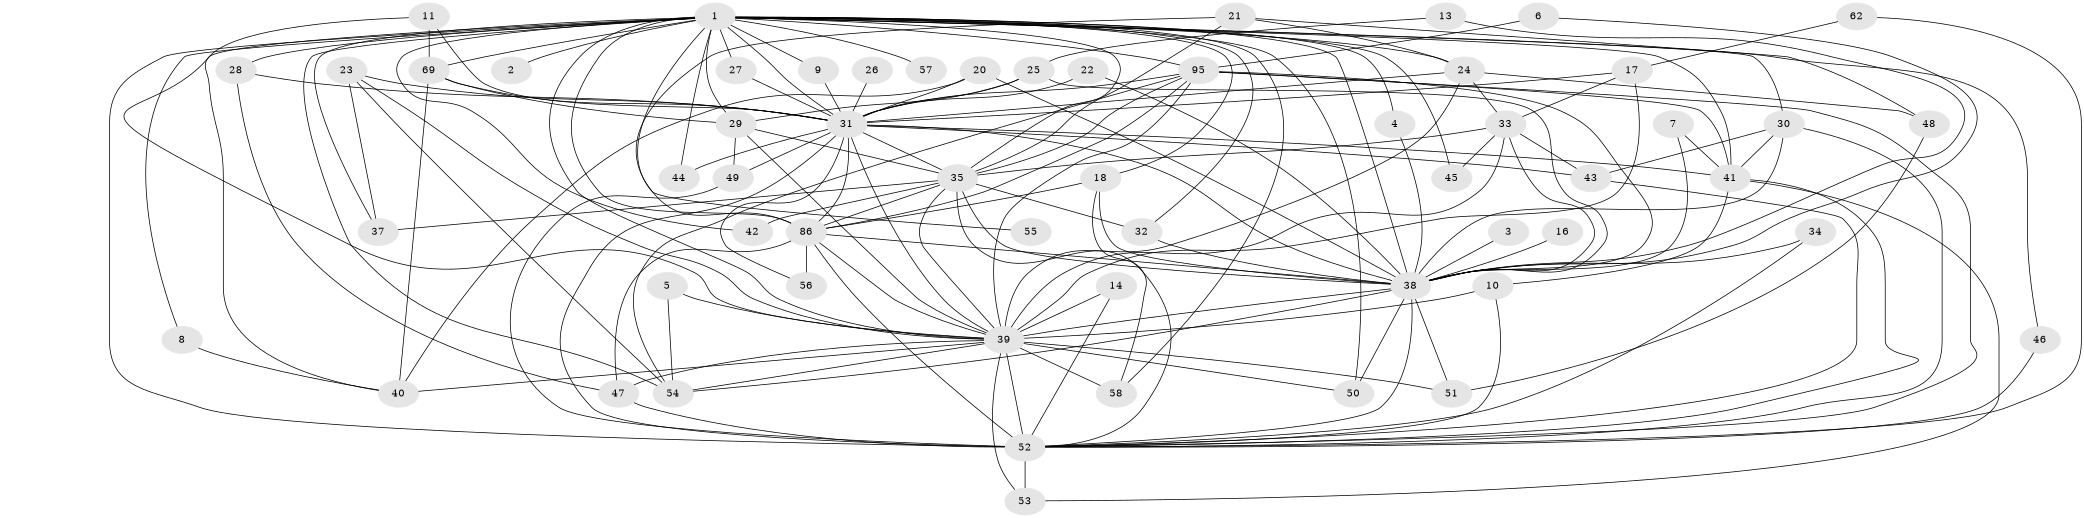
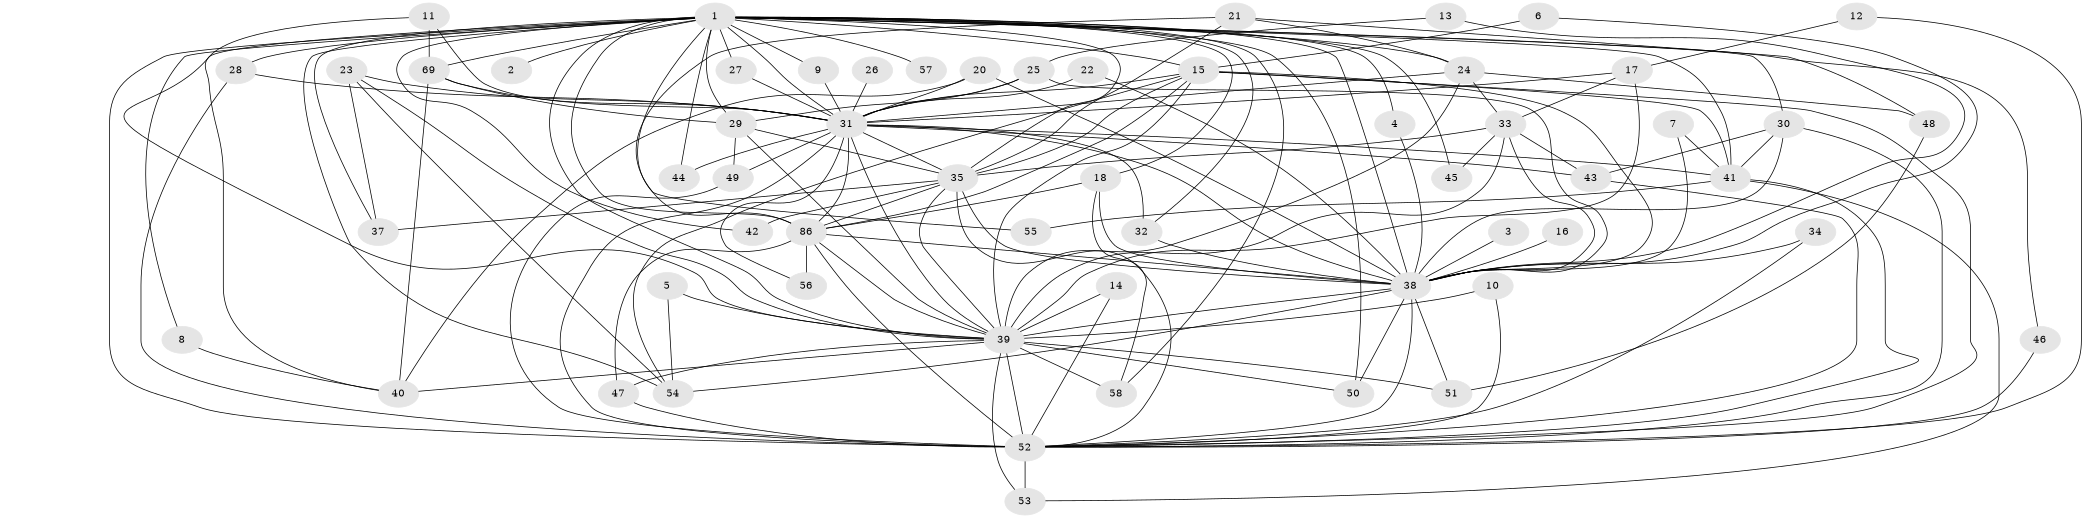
node "62": label "62" -> "12"
node "95": label "95" -> "15"
edge "35" -- "32": now "31" -- "32"
edge "41" -- "10": now "41" -- "55"
edge "28" -- "47": now "28" -- "52"
edge "39" -- "54": removed
